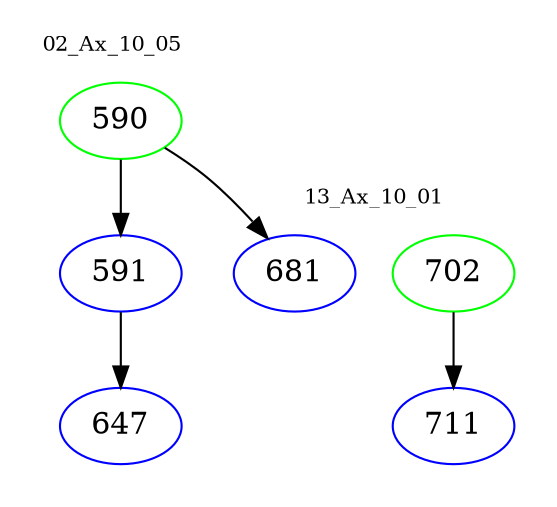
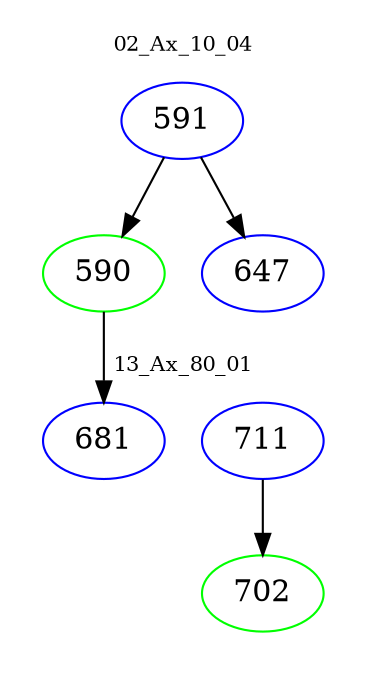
cluster "02_Ax_10_05": label "02_Ax_10_05" -> "02_Ax_10_04"
edge "590" -> "591": reversed
cluster "13_Ax_10_01": label "13_Ax_10_01" -> "13_Ax_80_01"
edge "702" -> "711": reversed
